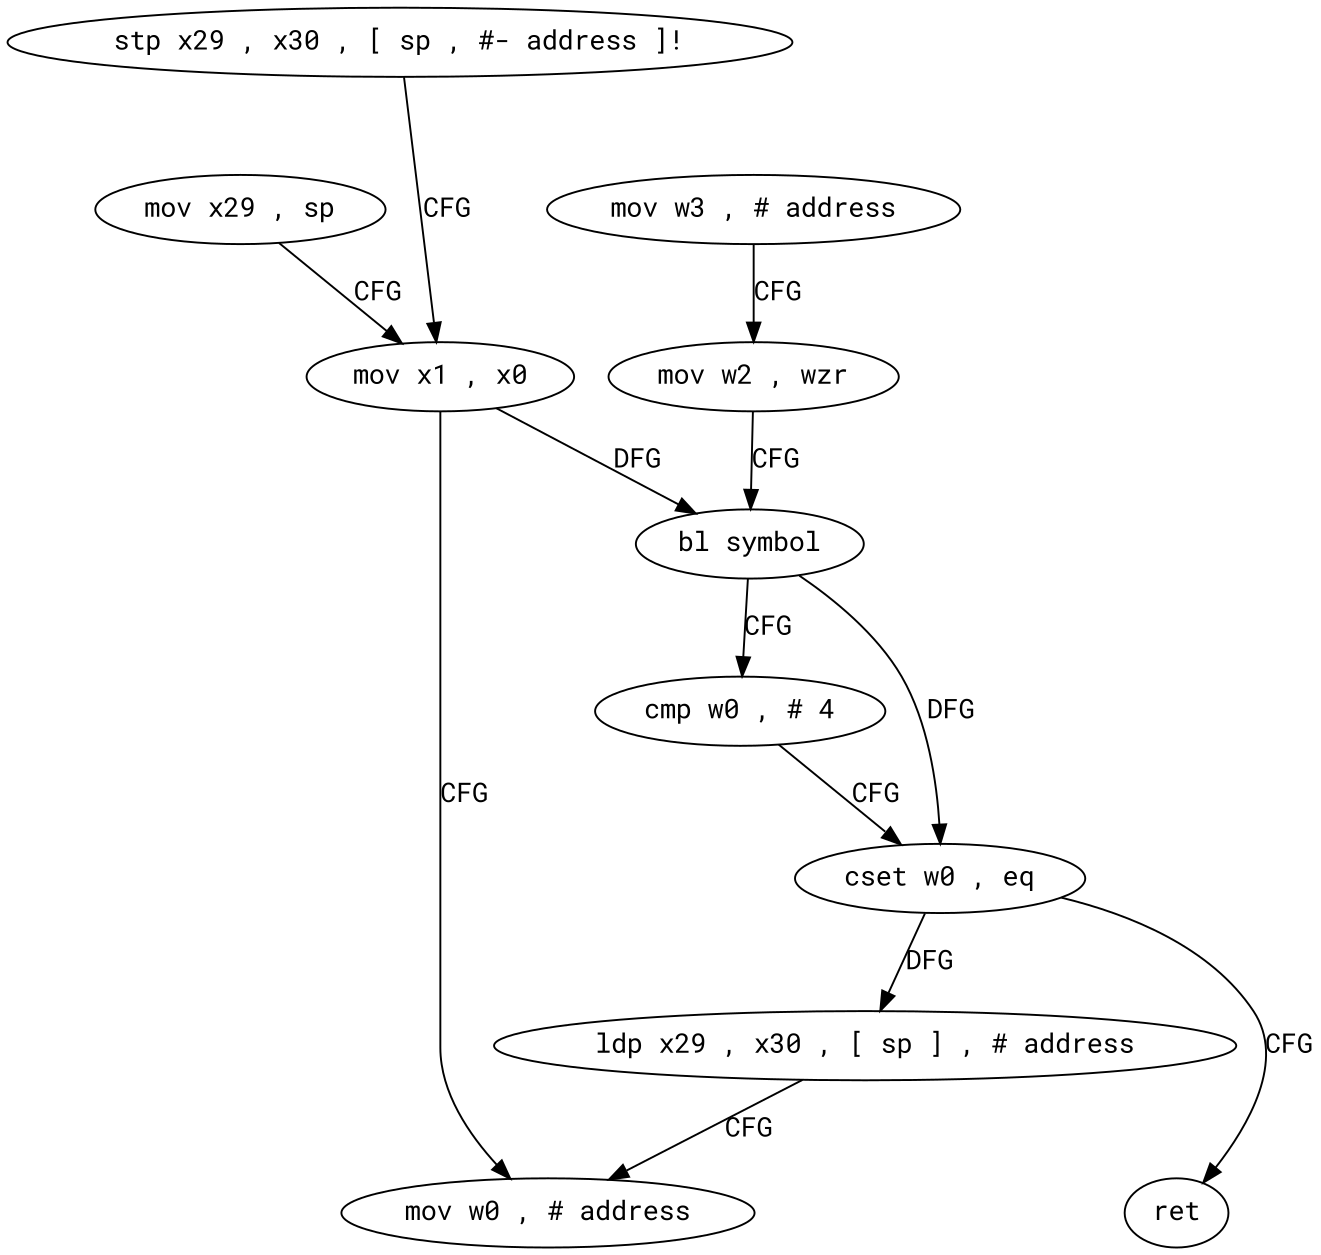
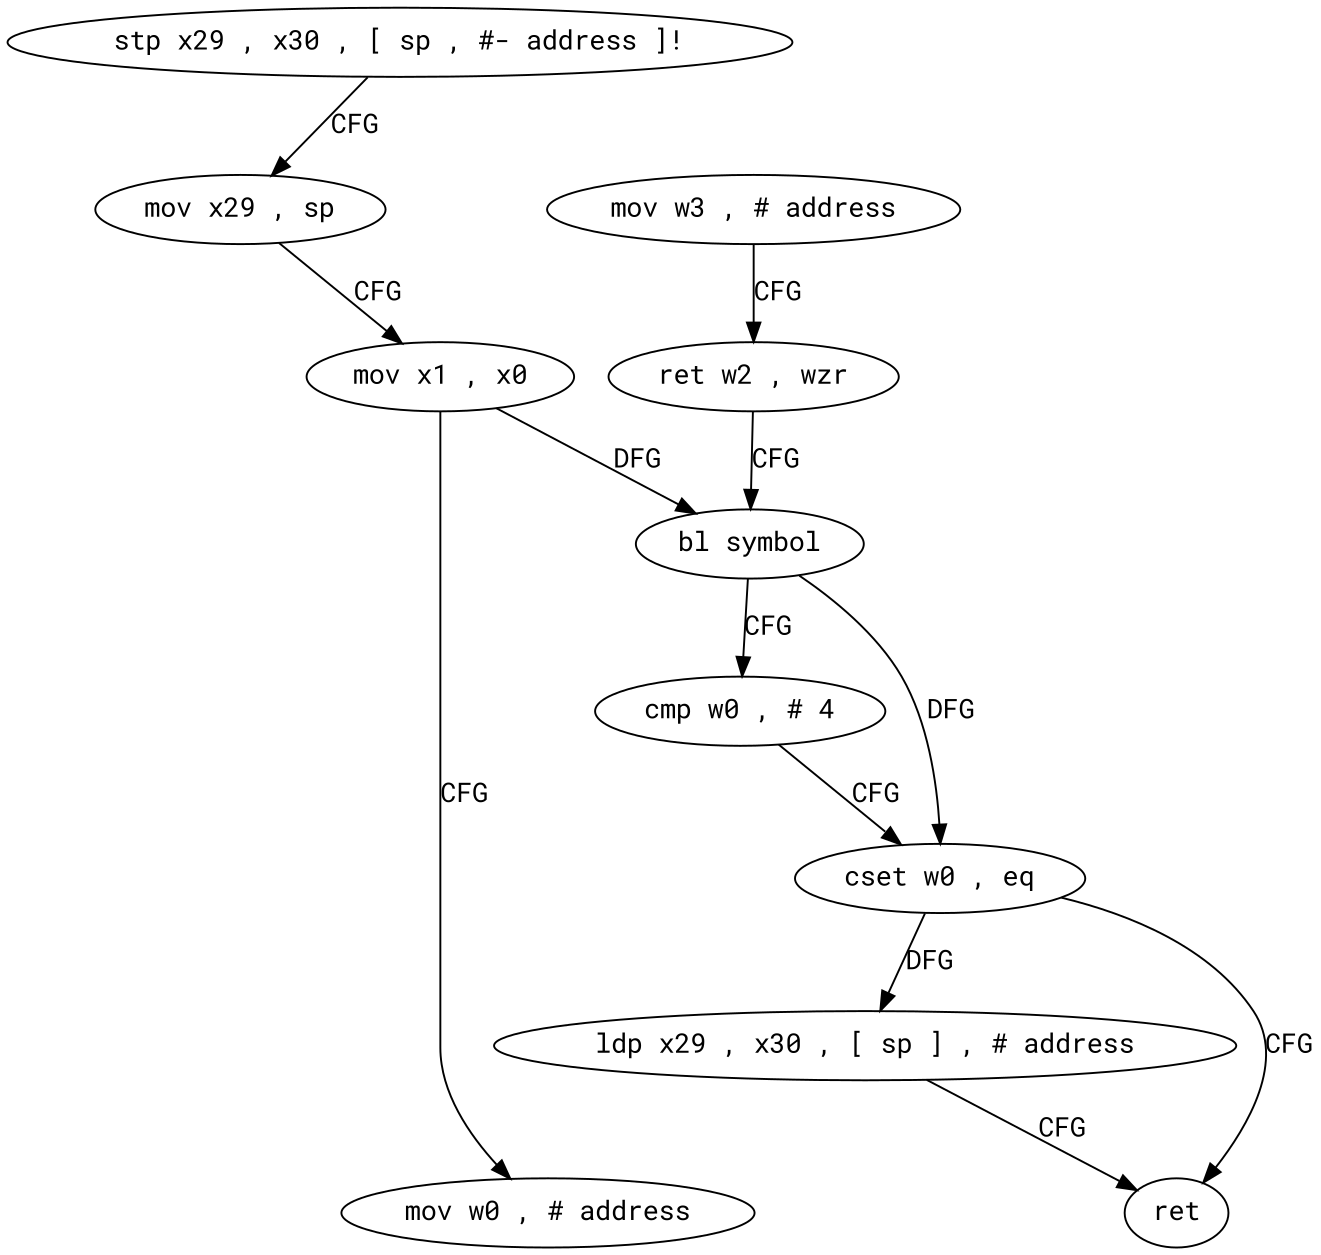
edge "stp x29 , x30 , [ sp , #- address ]!" -> "mov x1 , x0": now "stp x29 , x30 , [ sp , #- address ]!" -> "mov x29 , sp"
node "mov w2 , wzr": label "mov w2 , wzr" -> "ret w2 , wzr"
edge "ldp x29 , x30 , [ sp ] , # address" -> "mov w0 , # address": now "ldp x29 , x30 , [ sp ] , # address" -> "ret"
